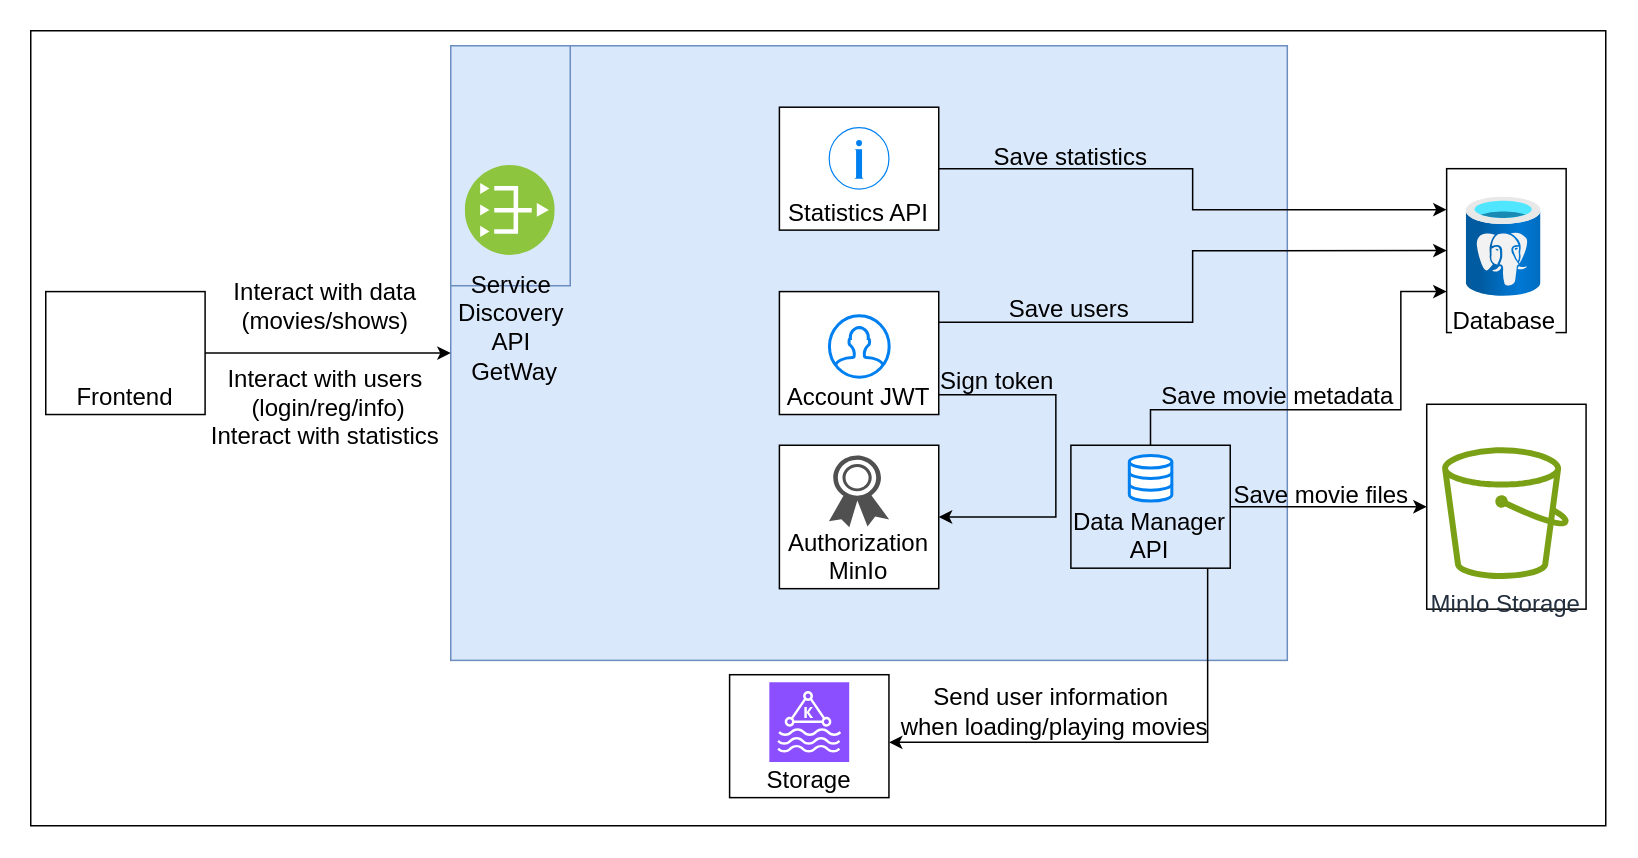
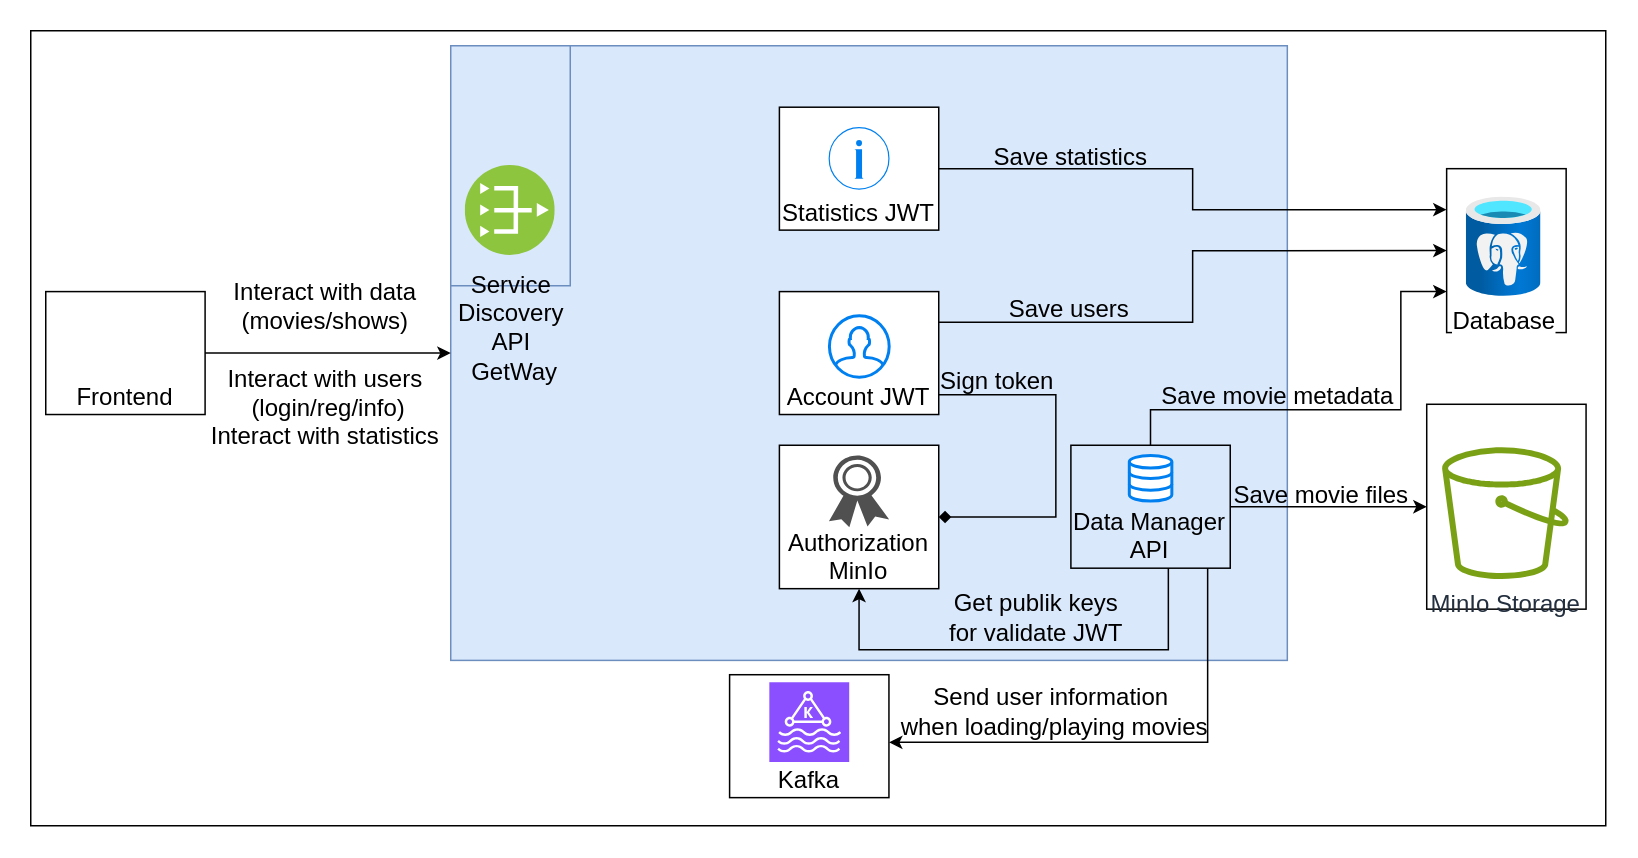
node "Statistics API": label "Statistics API" -> "Statistics JWT"
edge "Account JWT" -> "Authorization MinIo": arrowhead classic -> diamond
edge "Data Manager API" -> "Authorization MinIo": added, label "Get publik keysfor validate JWT"
node "Storage": label "Storage" -> "Kafka"
